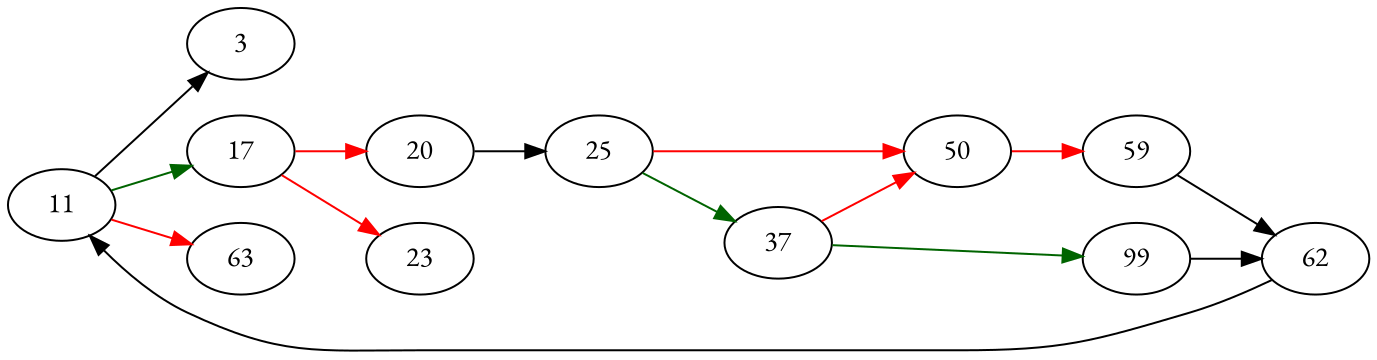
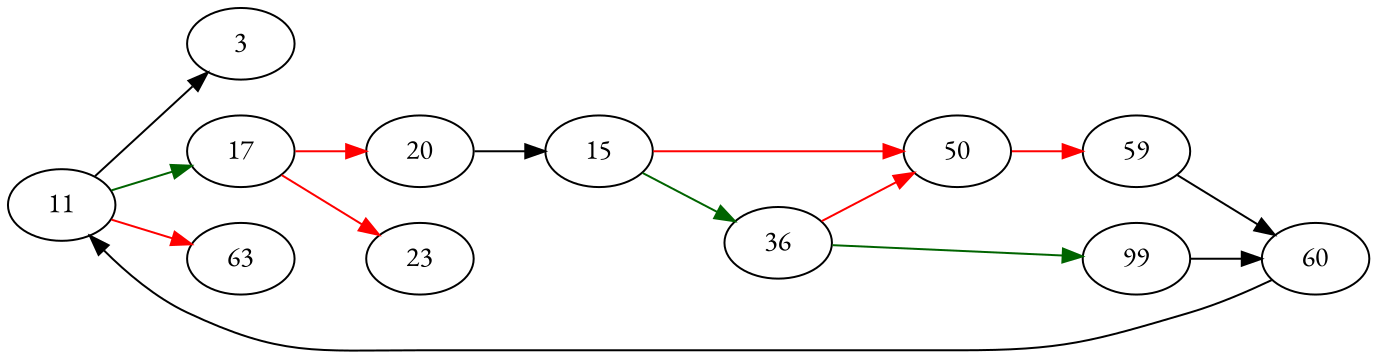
node "25": label "25" -> "15"
node "37": label "37" -> "36"
node "62": label "62" -> "60"
